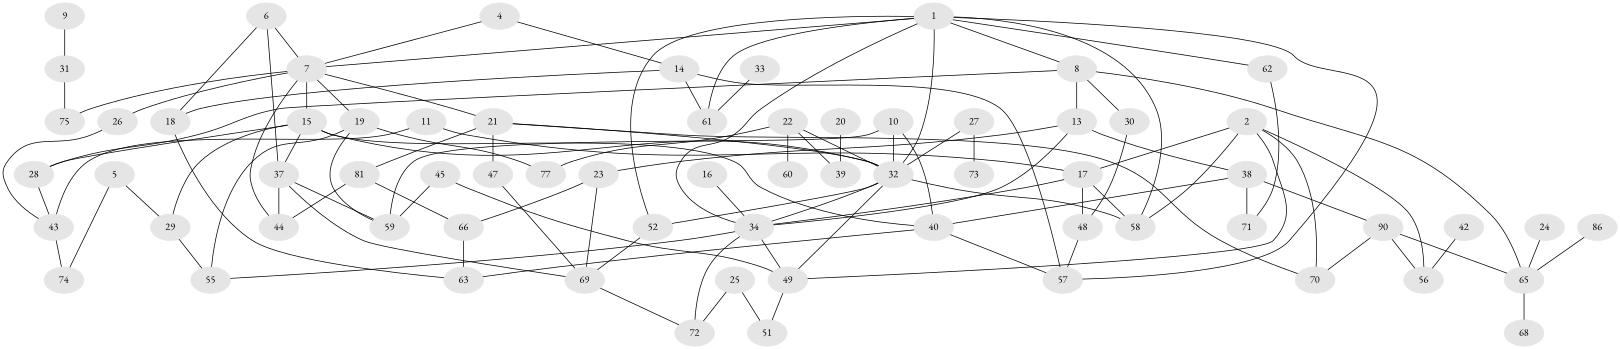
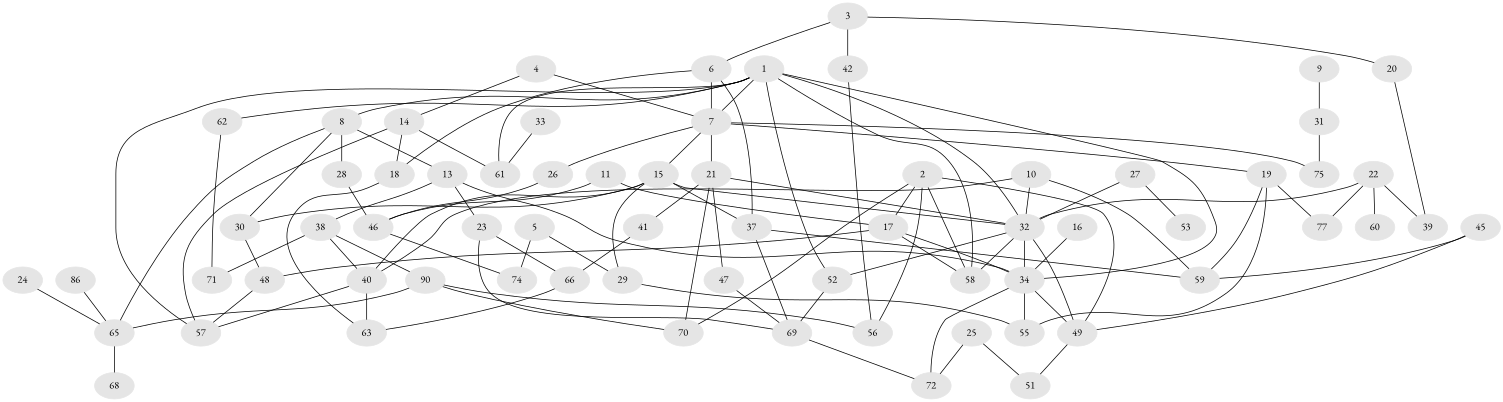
node "3": added
edge "15" -- "28": now "15" -- "30"
node "81": label "81" -> "41"
node "73": label "73" -> "53"
node "43": label "43" -> "46"
node "44": removed
